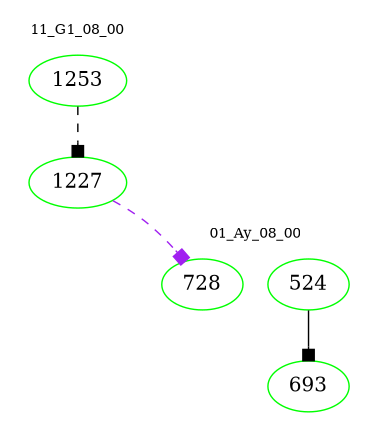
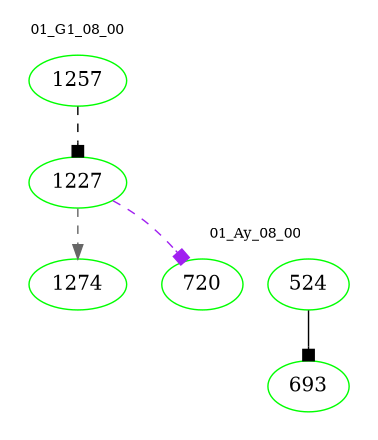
cluster "11_G1_08_00": label "11_G1_08_00" -> "01_G1_08_00"
node "1253": label "1253" -> "1257"
node "1274": added
node "728": label "728" -> "720"
